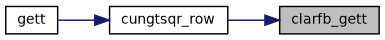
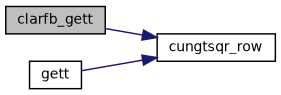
edge "cungtsqr_row" -> "clarfb_gett": reversed
